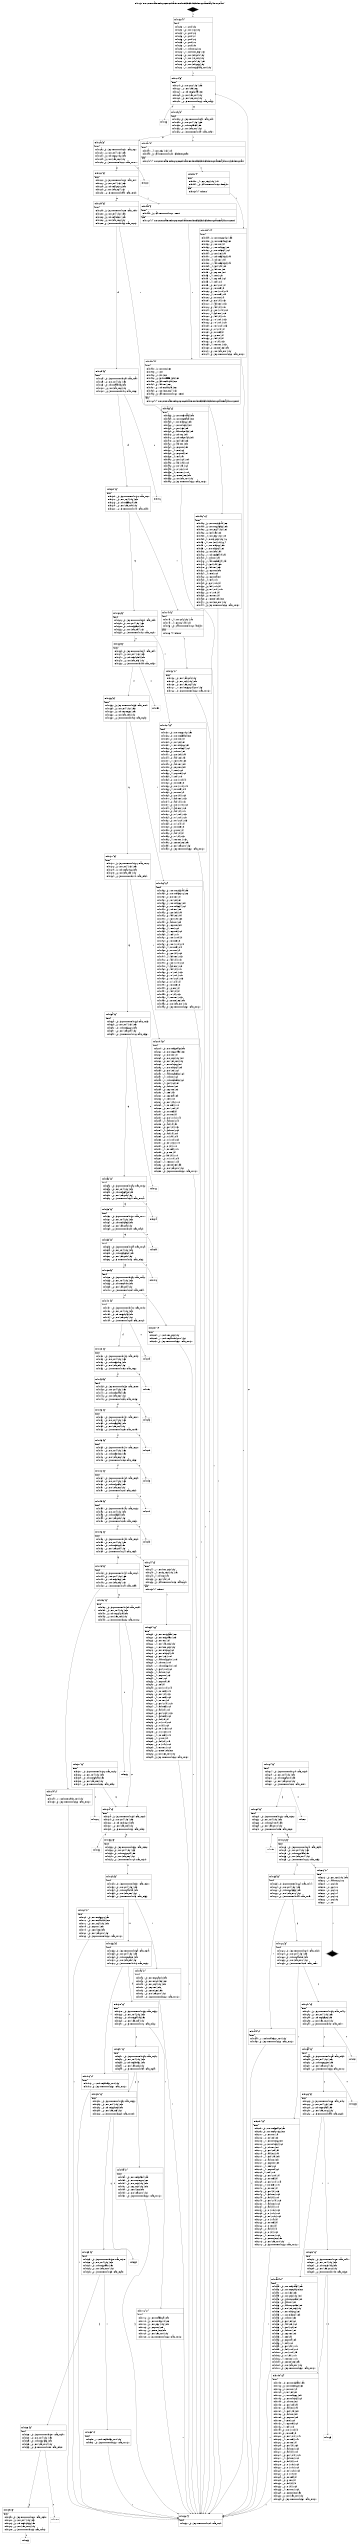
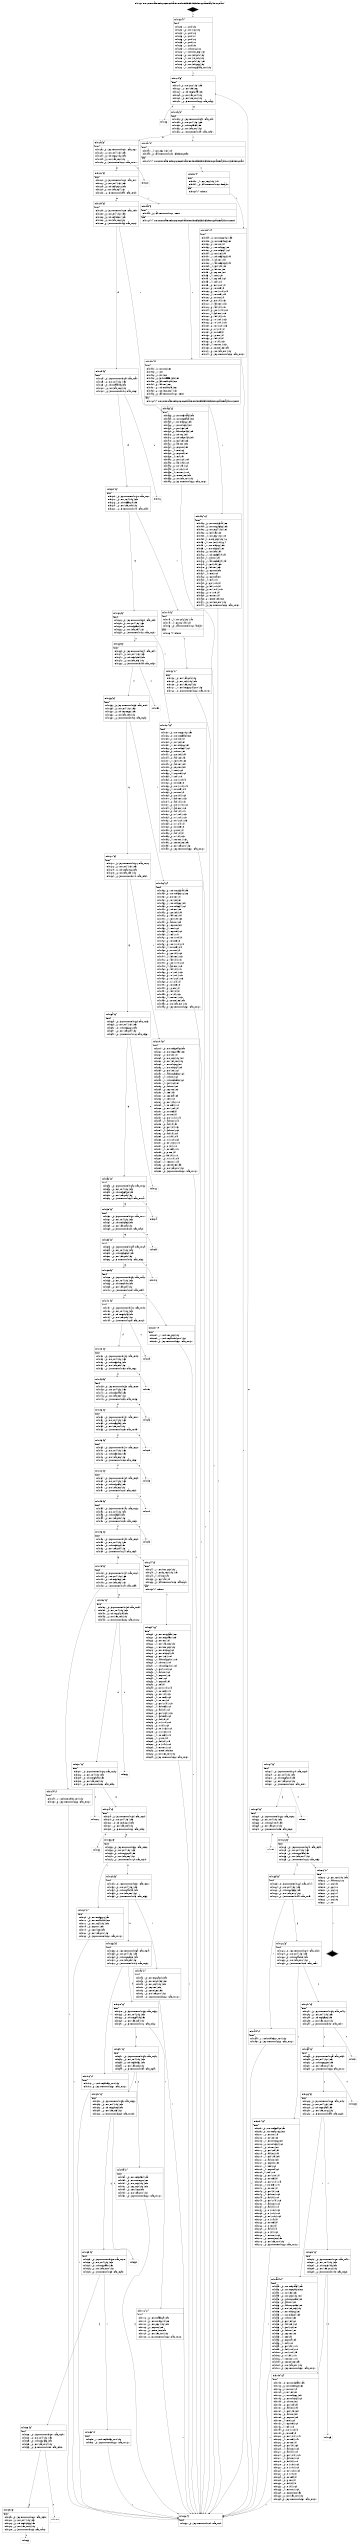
edge "0x4014e8 [25]" -> "0x40151a [25]": now "0x4014e8 [25]" -> "0x401501 [25]"
edge "0x401533 [25]" -> "0x40176d [27]": added, label "1"
